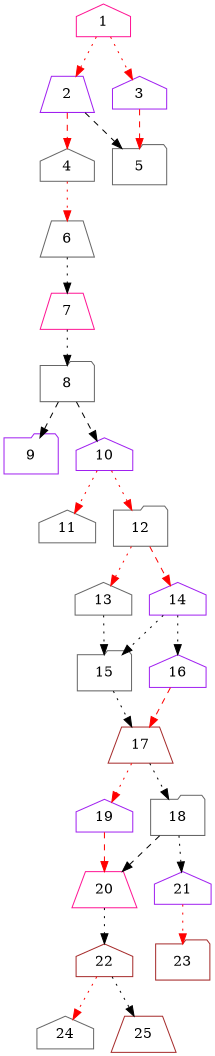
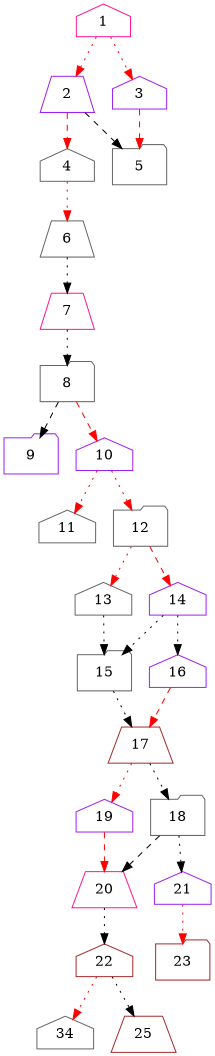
edge "8" -> "10": color black -> red
node "24": label "24" -> "34"
